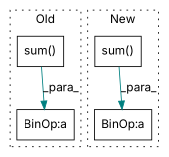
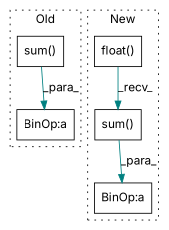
node "float()": added
